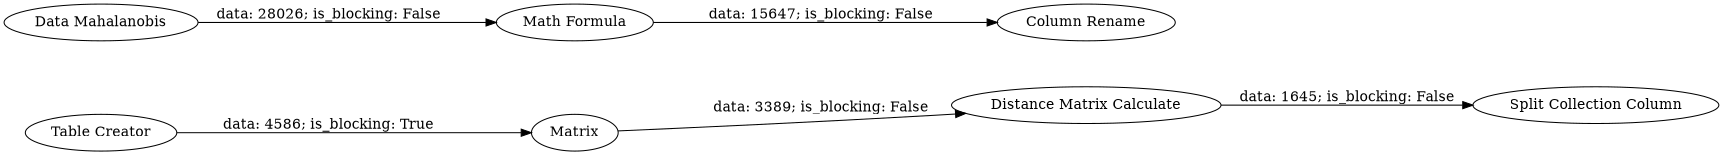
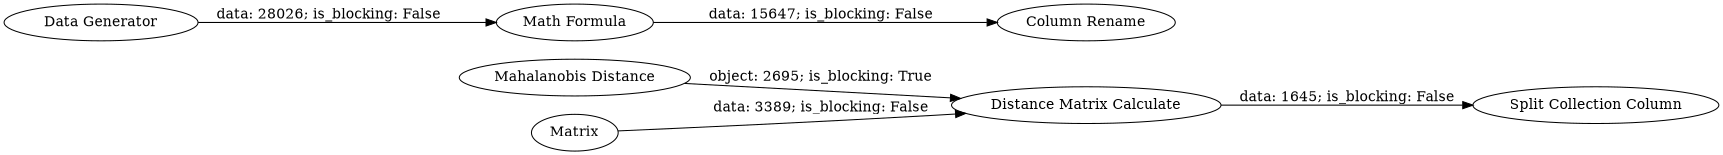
node "Data Mahalanobis": label "Data Mahalanobis" -> "Data Generator"
node "Mahalanobis Distance": added
node "Table Creator": removed
